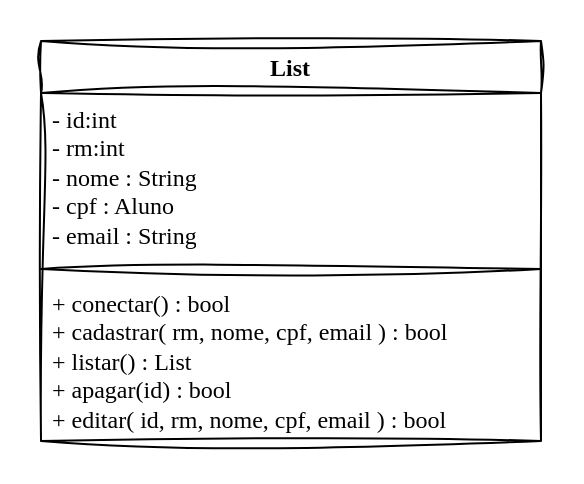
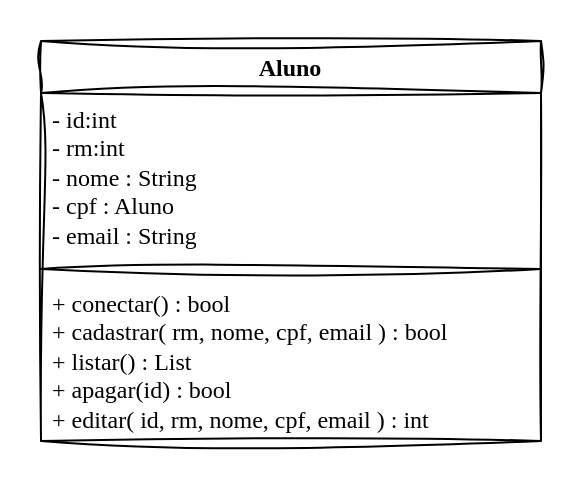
node "List": label "List" -> "Aluno"
node "+ conectar() : bool + cadastrar( rm, nome, cpf, email ) : bool + listar() : List + apagar(id) : bool + editar( id, rm, nome, cpf, email ) : bool": label "+ conectar() : bool + cadastrar( rm, nome, cpf, email ) : bool + listar() : List + apagar(id) : bool + editar( id, rm, nome, cpf, email ) : bool" -> "+ conectar() : bool + cadastrar( rm, nome, cpf, email ) : bool + listar() : List + apagar(id) : bool + editar( id, rm, nome, cpf, email ) : int"
